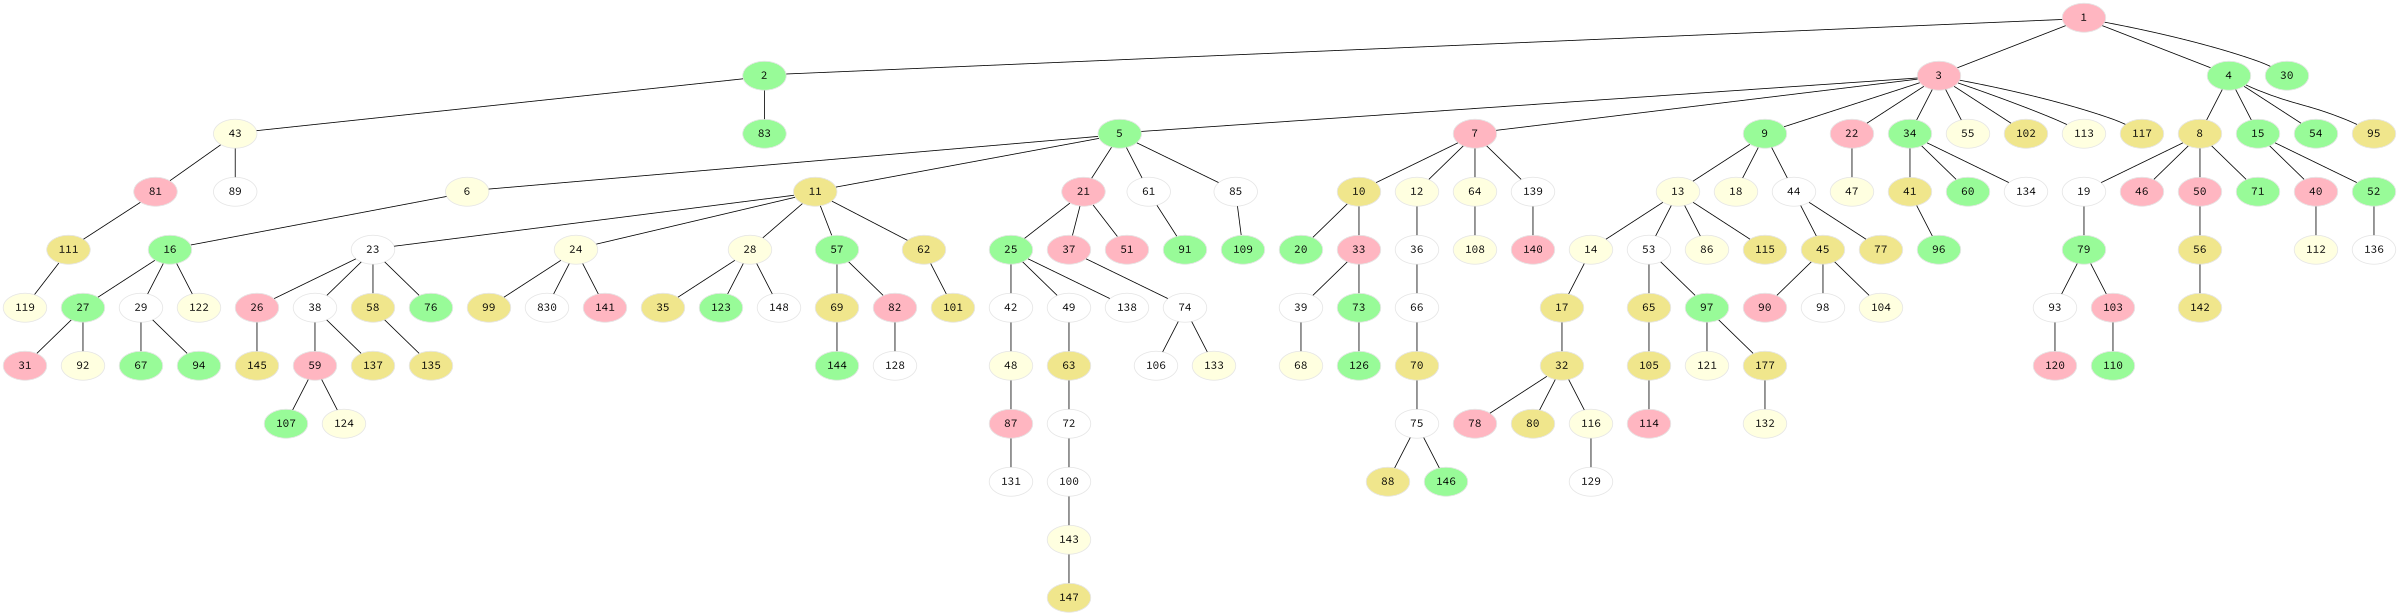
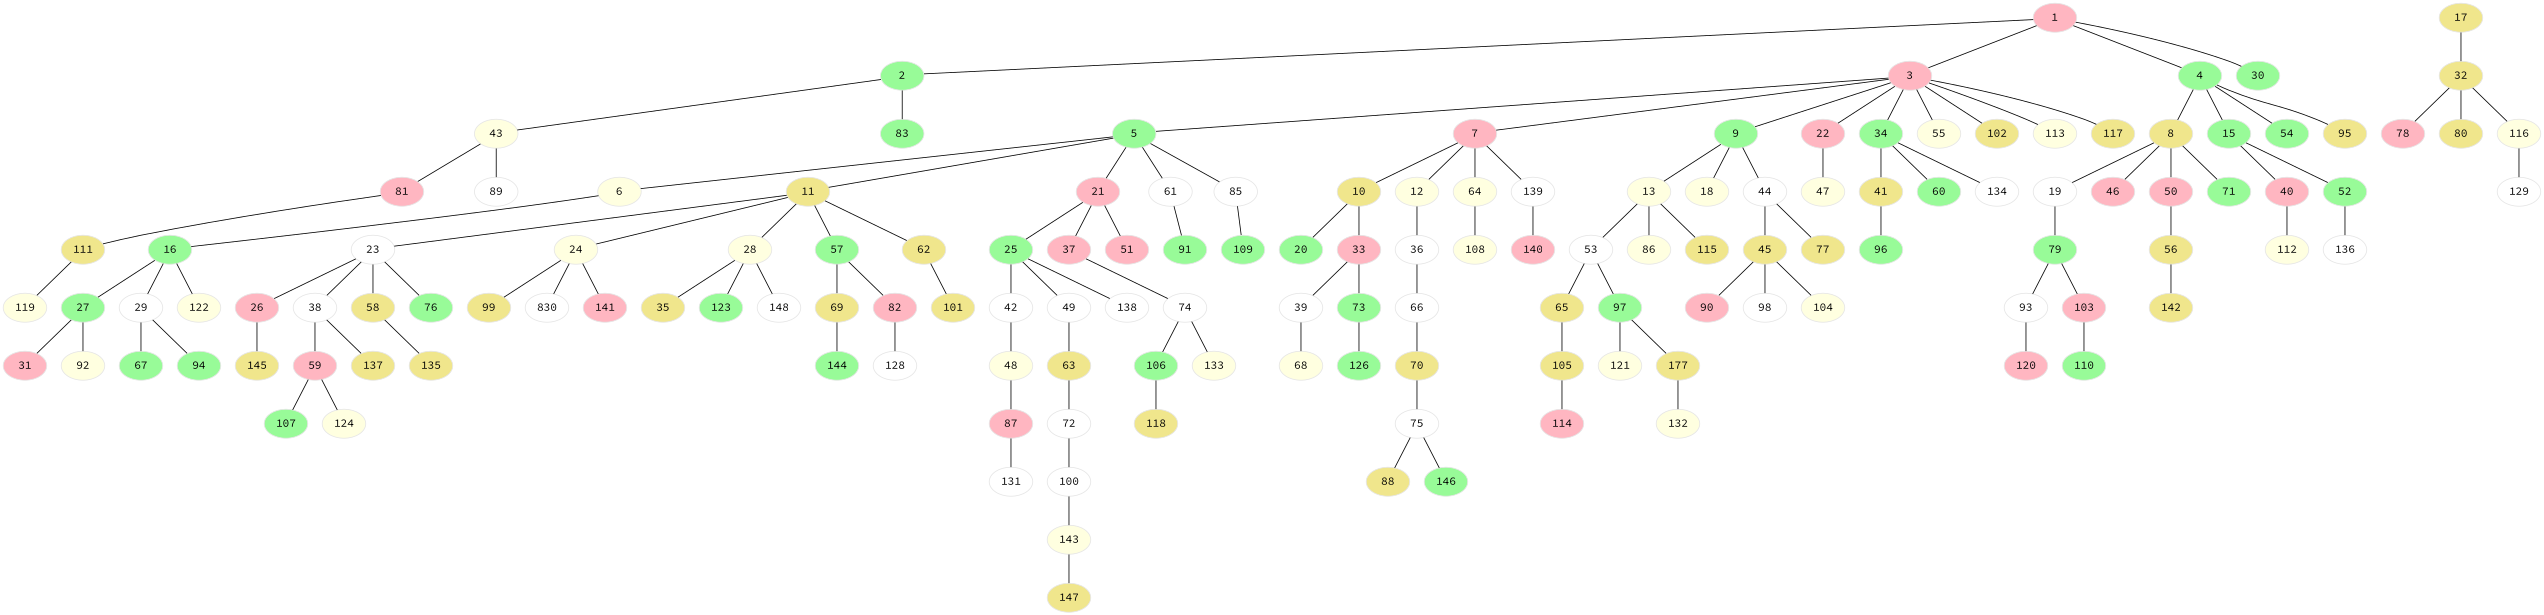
node "14": removed
node "106": fillcolor white -> palegreen
node "118": added
